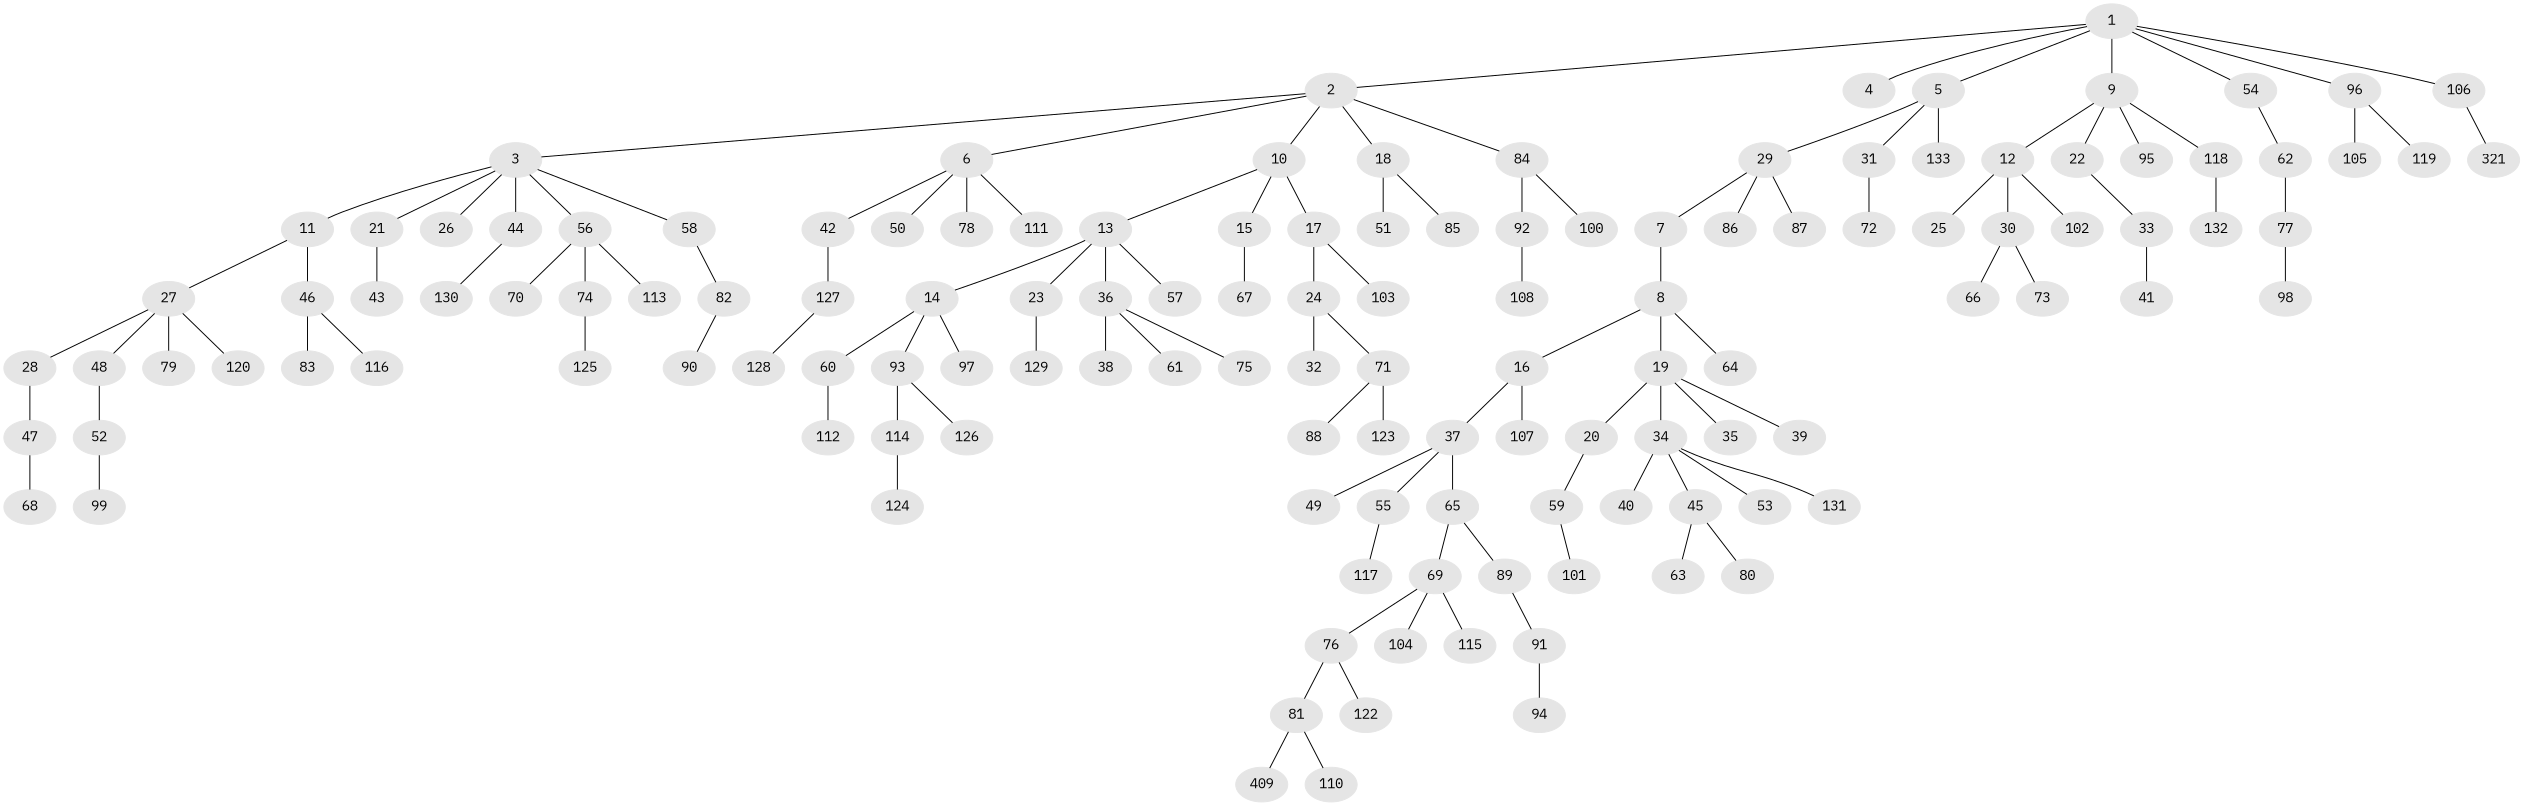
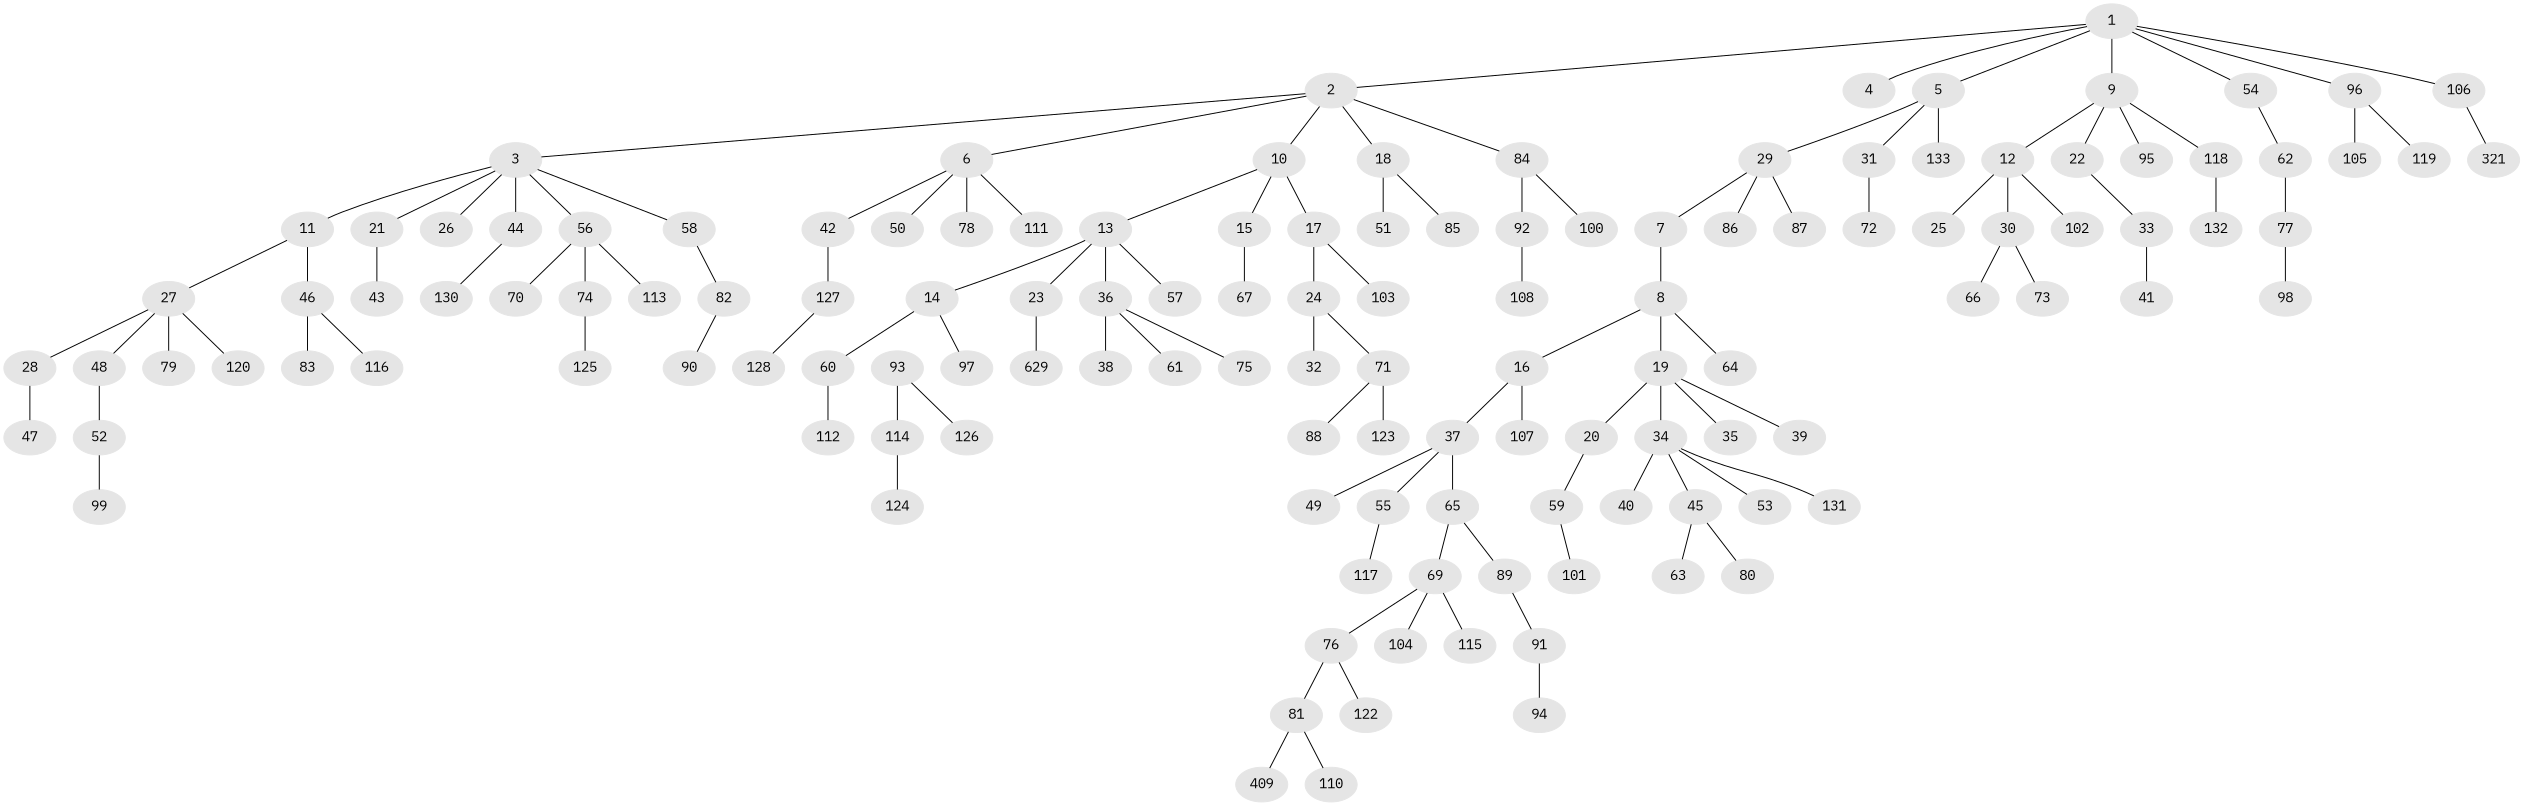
edge "14" -- "93": removed
node "129": label "129" -> "629"
node "68": removed
